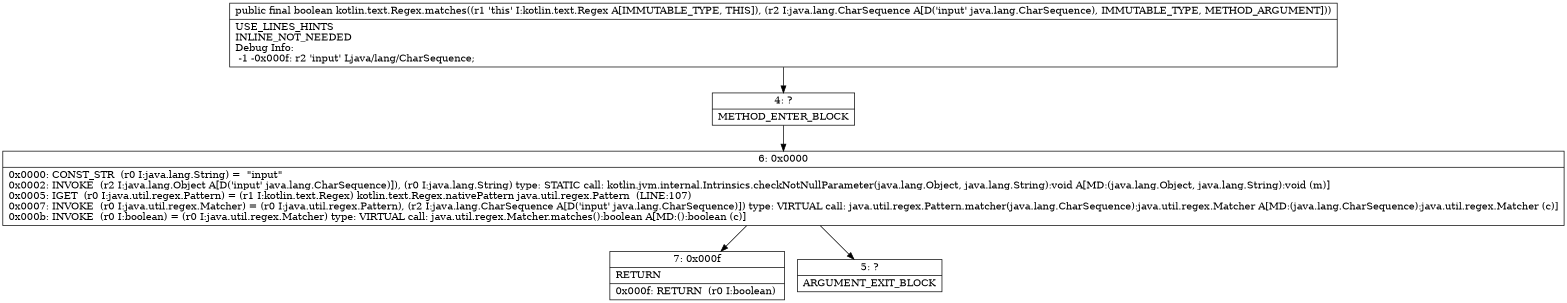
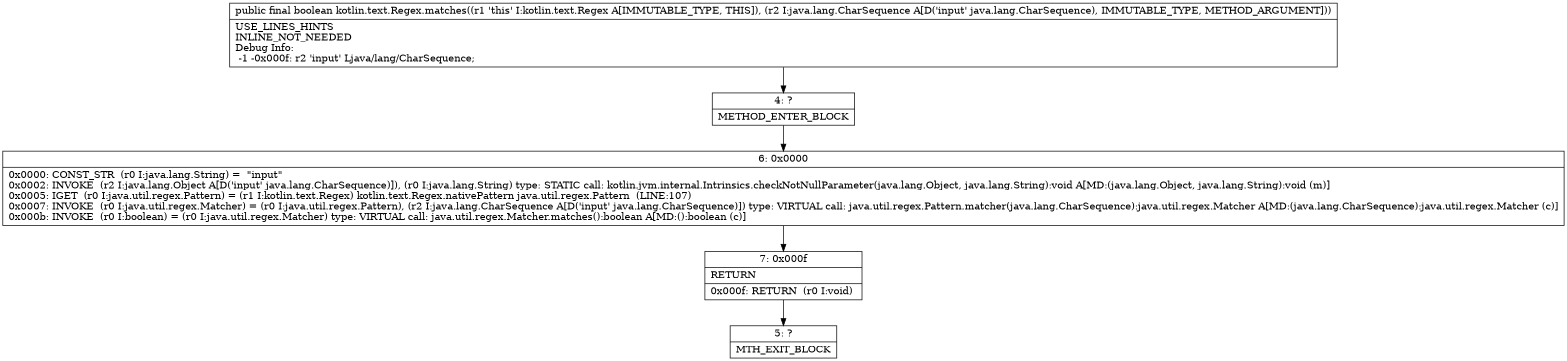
edge "6: 0x0000" -> "5: ?": now "7: 0x000f" -> "5: ?"
node "5: ?": text "ARGUMENT_EXIT_BLOCK" -> "MTH_EXIT_BLOCK"
node "7: 0x000f": text "0x000f: RETURN  (r0 I:boolean)" -> "0x000f: RETURN  (r0 I:void)"
